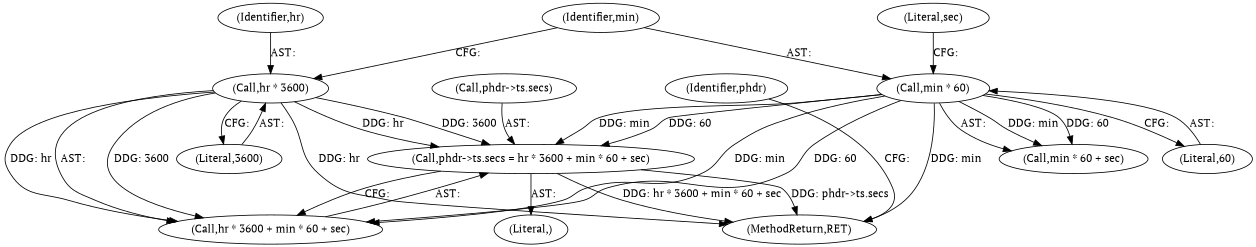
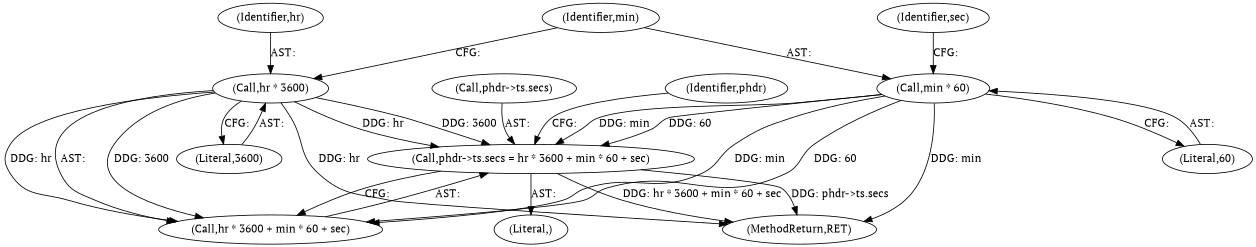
node "(Literal,sec)": label "(Literal,sec)" -> "(Identifier,sec)"
edge "(Identifier,phdr)" -> "(MethodReturn,RET)": now "(Identifier,phdr)" -> "(Call,phdr->ts.secs = hr * 3600 + min * 60 + sec)"
node "(Call,min * 60 + sec)": removed
